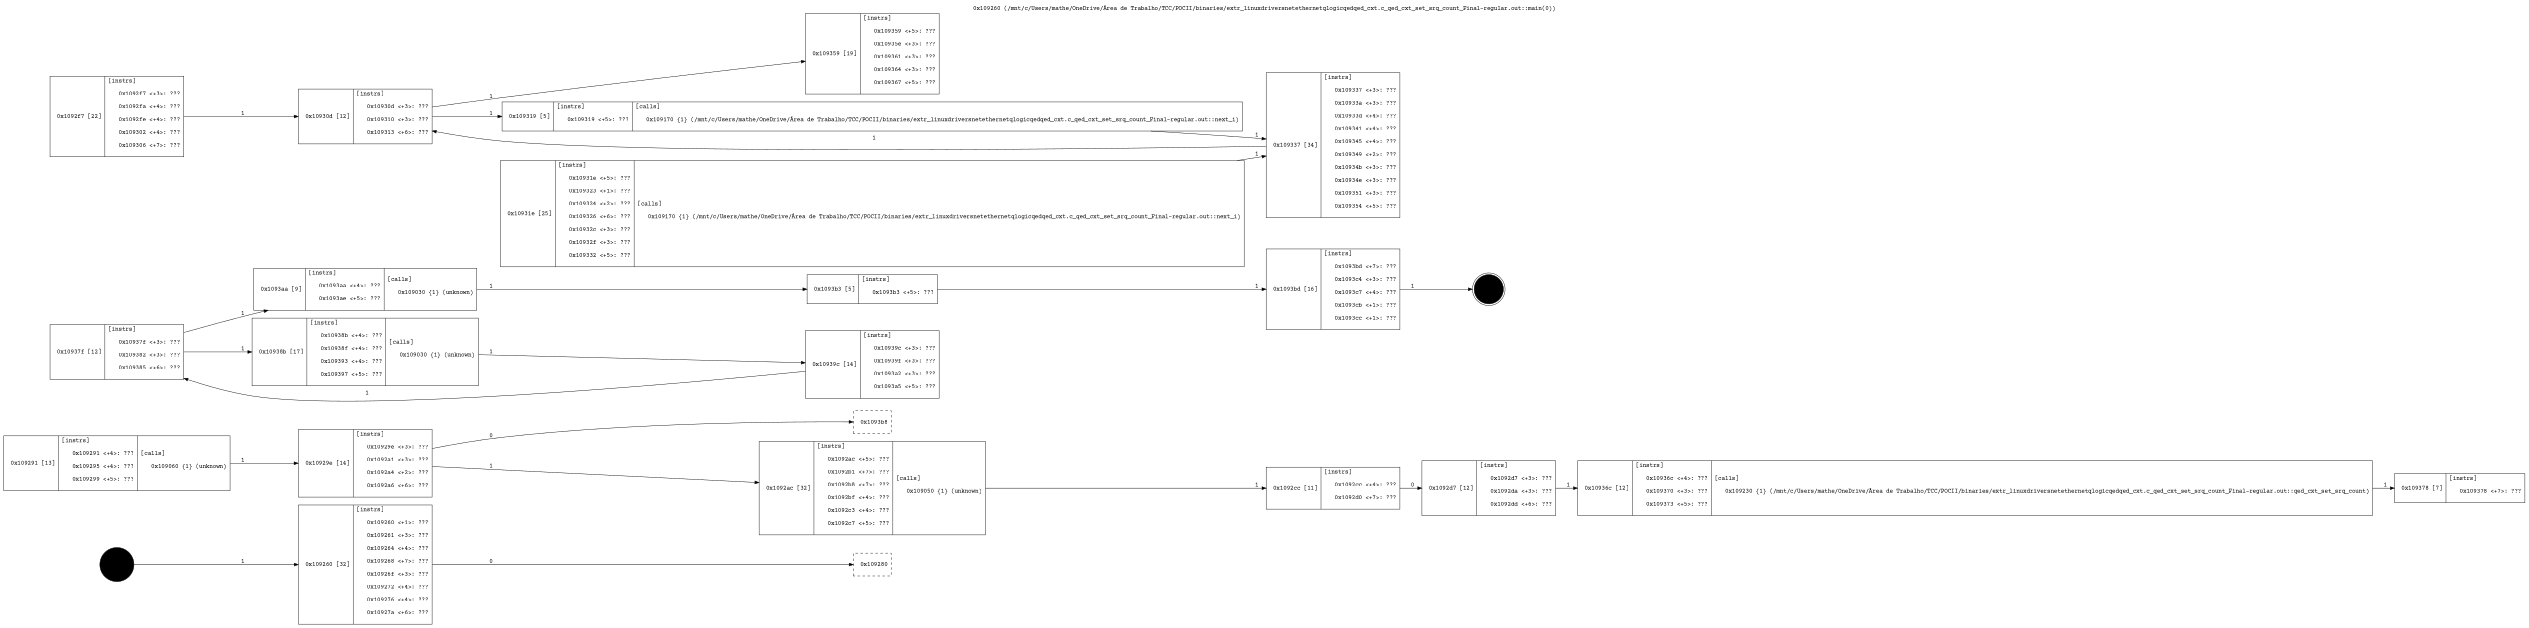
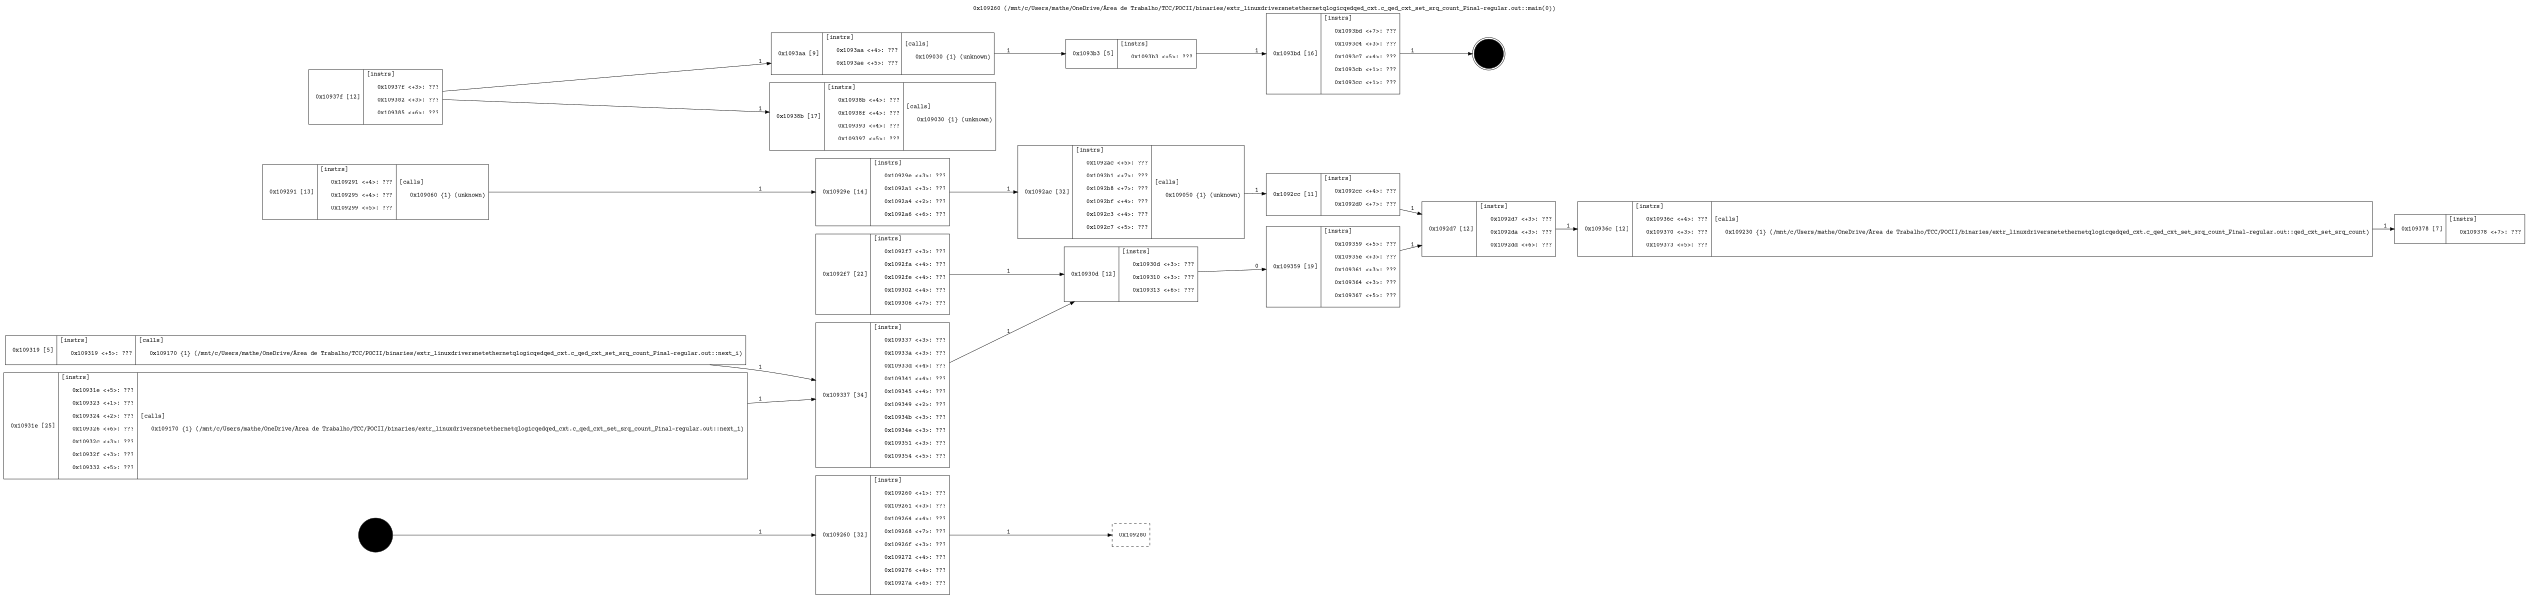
edge "0x10930d [12]" -> "0x109359 [19]": label " 1" -> " 0"
edge "0x10930d [12]" -> "0x109319 [5]": removed, label "1"
edge "0x109359 [19]" -> "0x1092d7 [12]": added, label "1"
node "0x10939c [14]": removed
node "0x1093b8": removed
edge "0x1092cc [11]" -> "0x1092d7 [12]": label " 0" -> " 1"
edge "0x109260 [32]" -> "0x109280": label " 0" -> " 1"
